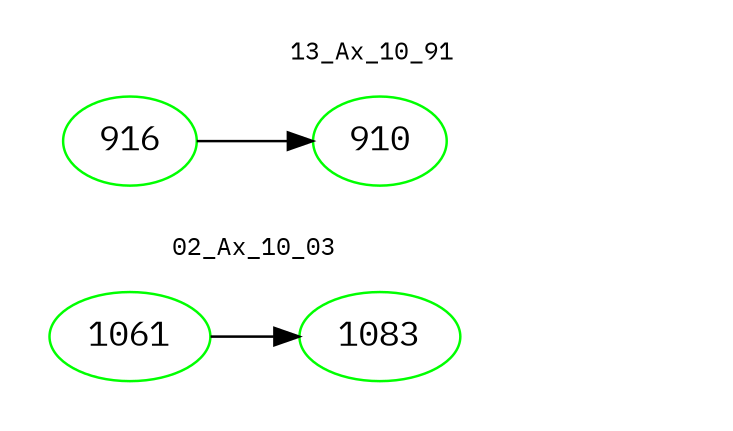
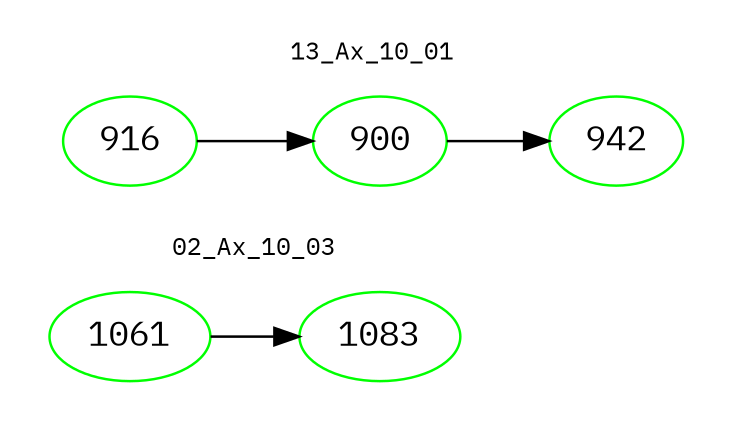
cluster "13_Ax_10_91": label "13_Ax_10_91" -> "13_Ax_10_01"
node "910": label "910" -> "900"
node "942": added
